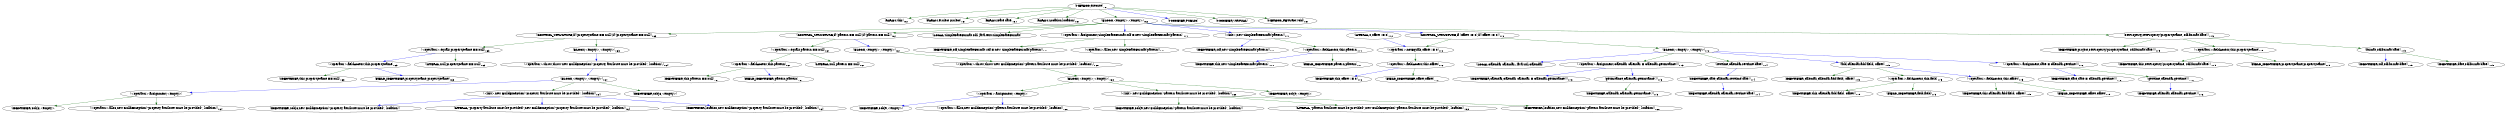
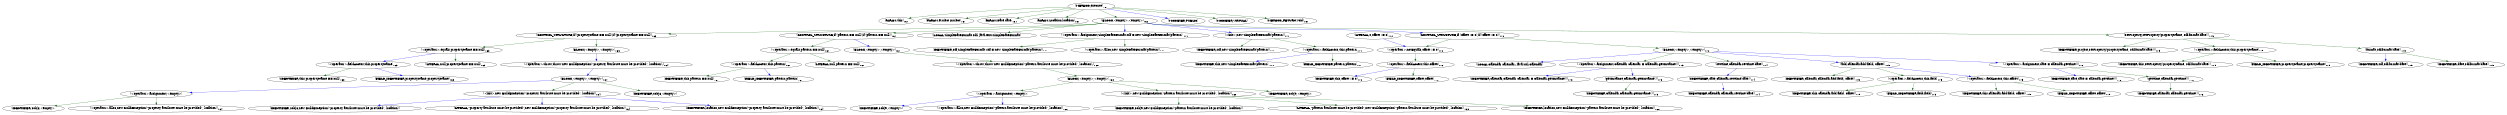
edge "(<init>,new SimpleDateFormat(pattern))" -> "(IDENTIFIER,sdf,new SimpleDateFormat(pattern))": color blue -> darkgreen
edge "(getTime,calendar.getTime())" -> "(IDENTIFIER,calendar,calendar.getTime())": color blue -> darkgreen
